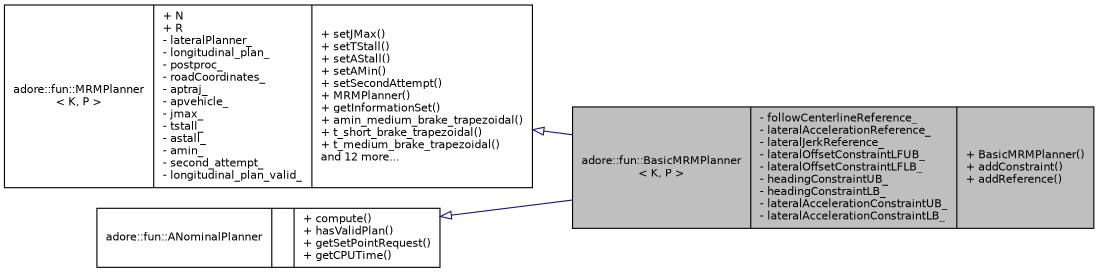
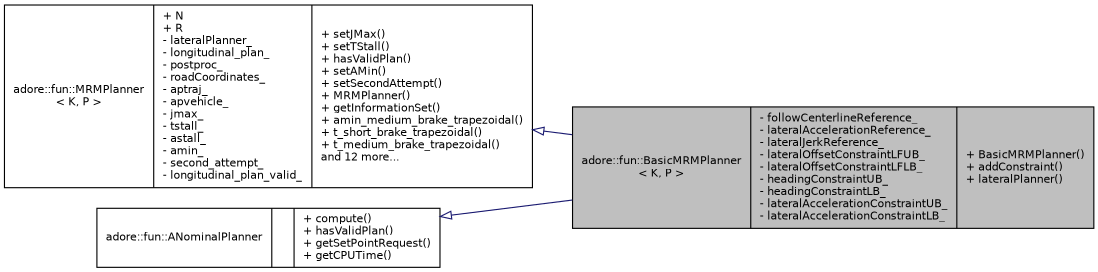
node "adore::fun::MRMPlanner": text "+ setAStall()" -> "+ hasValidPlan()"
node "adore::fun::BasicMRMPlanner": text "+ addReference()" -> "+ lateralPlanner()"
